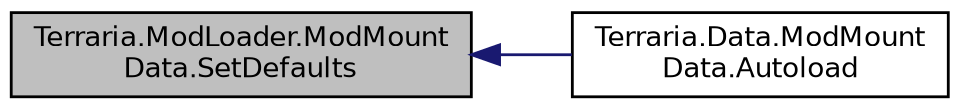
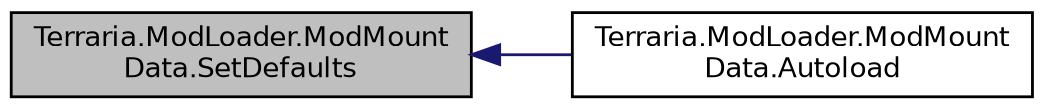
node "Terraria.Data.ModMount Data.Autoload": label "Terraria.Data.ModMount Data.Autoload" -> "Terraria.ModLoader.ModMount Data.Autoload"
